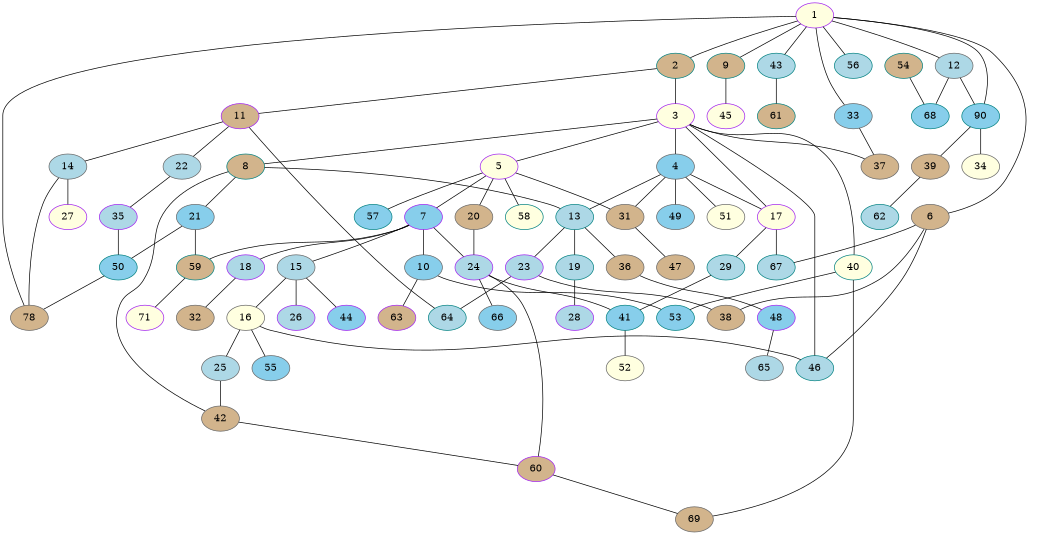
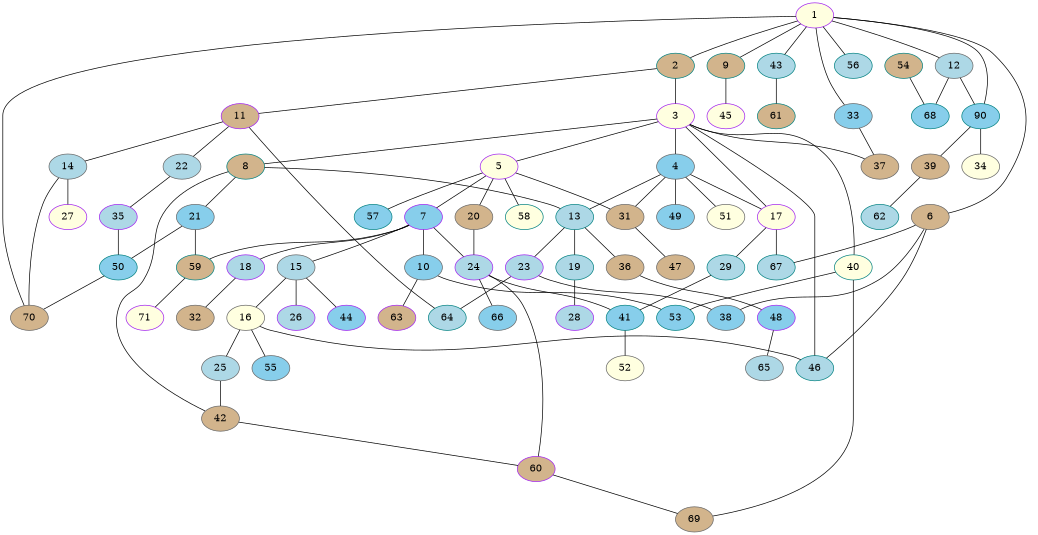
node "78": label "78" -> "70"
node "38": fillcolor tan -> skyblue
